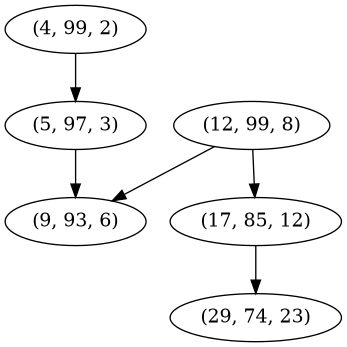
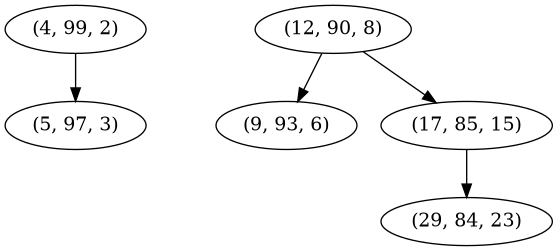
node "(12, 99, 8)": label "(12, 99, 8)" -> "(12, 90, 8)"
edge "(5, 97, 3)" -> "(9, 93, 6)": removed
node "(17, 85, 12)": label "(17, 85, 12)" -> "(17, 85, 15)"
node "(29, 74, 23)": label "(29, 74, 23)" -> "(29, 84, 23)"
